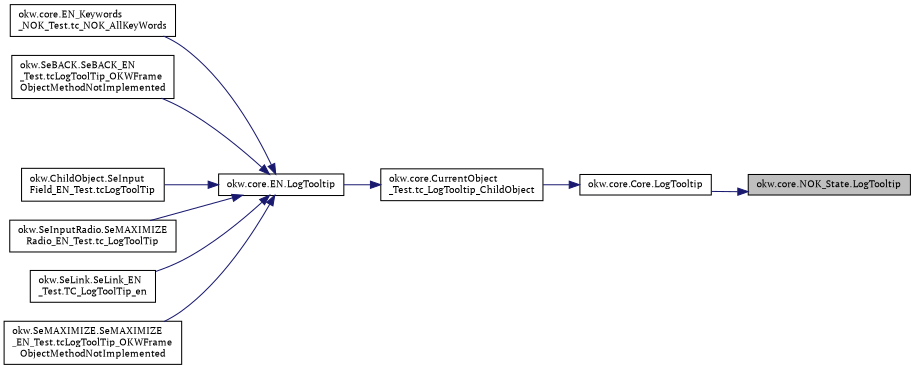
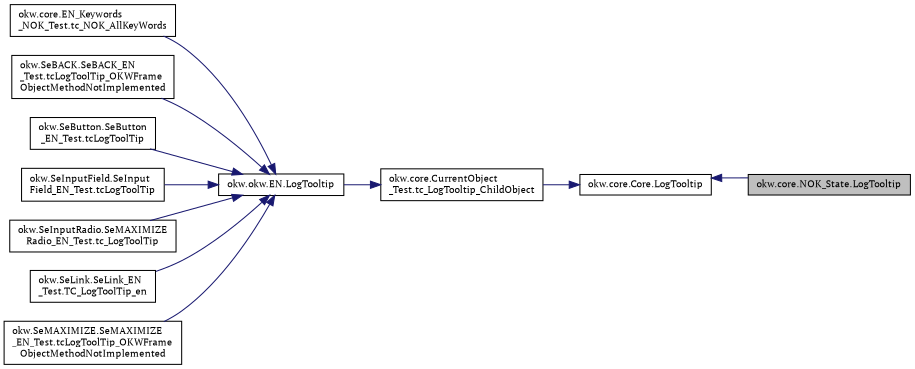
node "okw.SeButton.SeButton _EN_Test.tcLogToolTip": added
node "okw.ChildObject.SeInput Field_EN_Test.tcLogToolTip": label "okw.ChildObject.SeInput Field_EN_Test.tcLogToolTip" -> "okw.SeInputField.SeInput Field_EN_Test.tcLogToolTip"
node "okw.core.EN.LogTooltip": label "okw.core.EN.LogTooltip" -> "okw.okw.EN.LogTooltip"
edge "okw.core.Core.LogTooltip" -> "okw.core.NOK_State.LogTooltip": reversed
